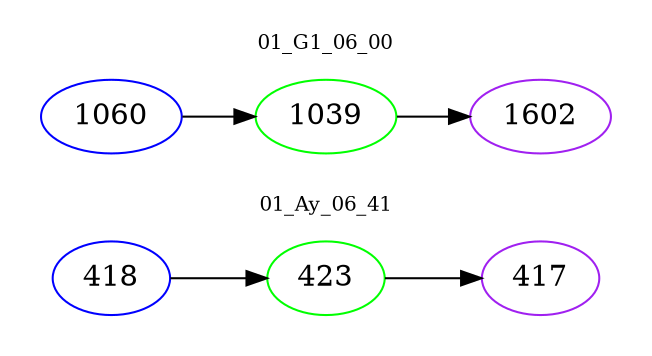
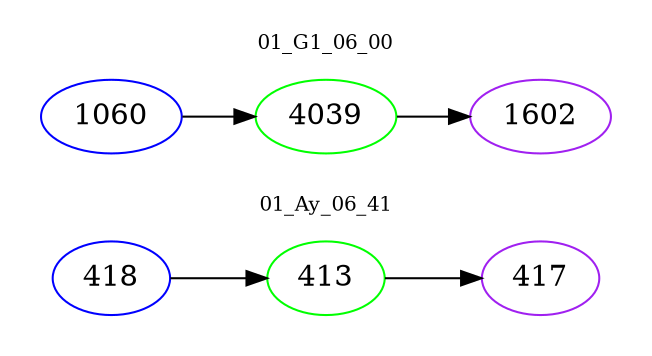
node "1039": label "1039" -> "4039"
node "423": label "423" -> "413"
